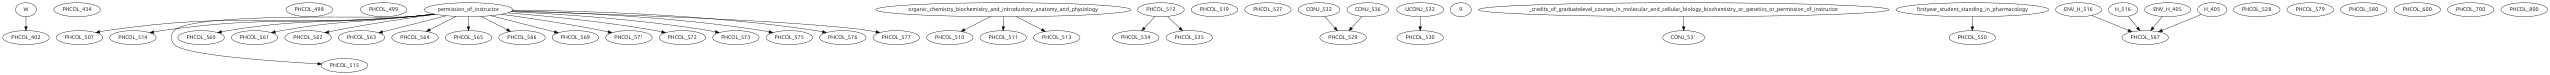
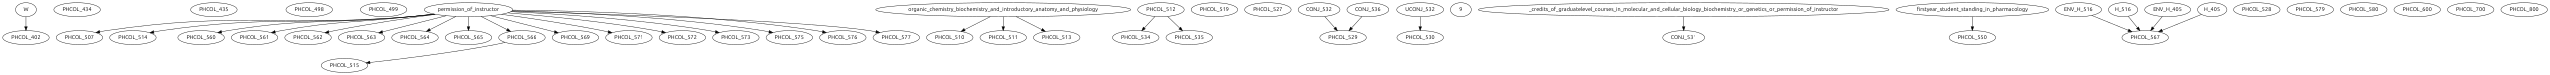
node "PHCOL_435": added
edge "permission_of_instructor" -> "PHCOL_515": now "PHCOL_566" -> "PHCOL_515"
